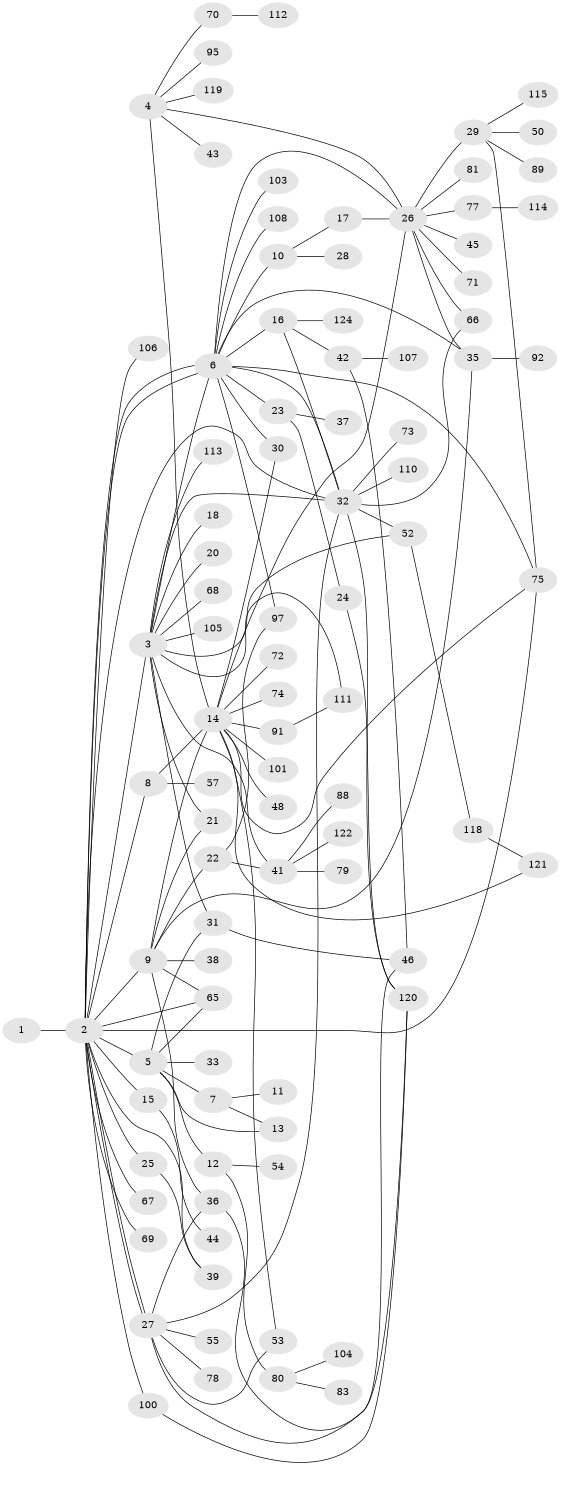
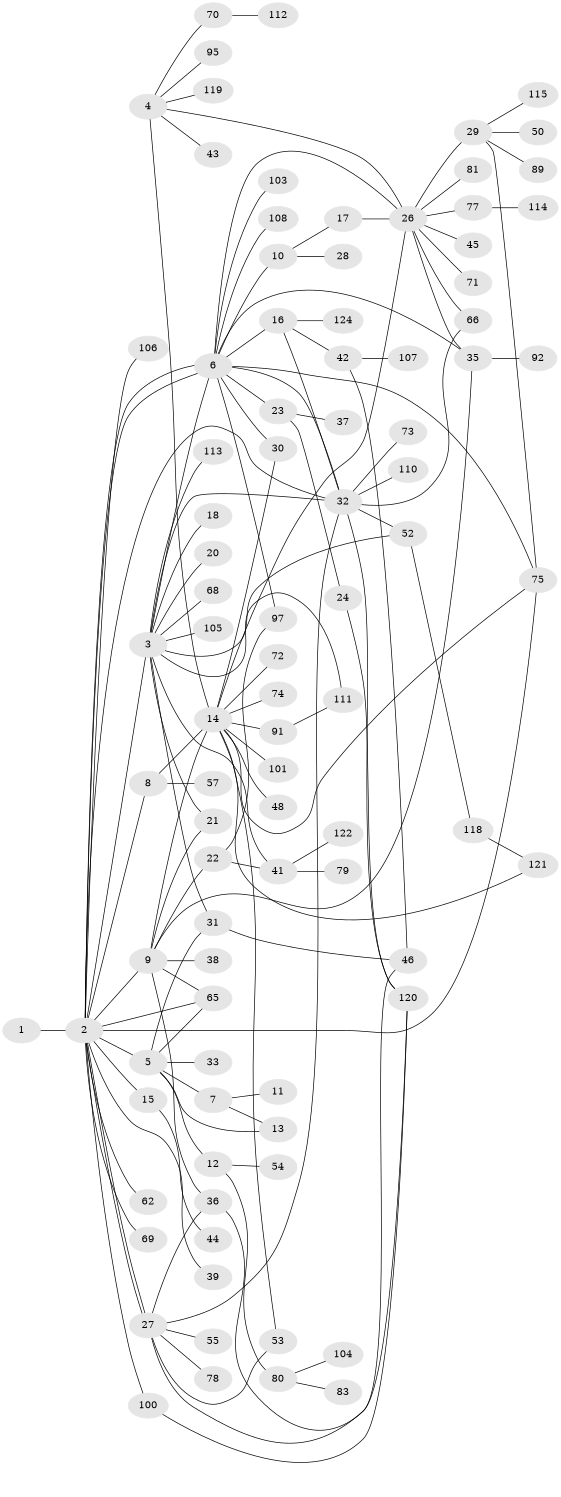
node "88": removed
node "25": removed
node "67": label "67" -> "62"
